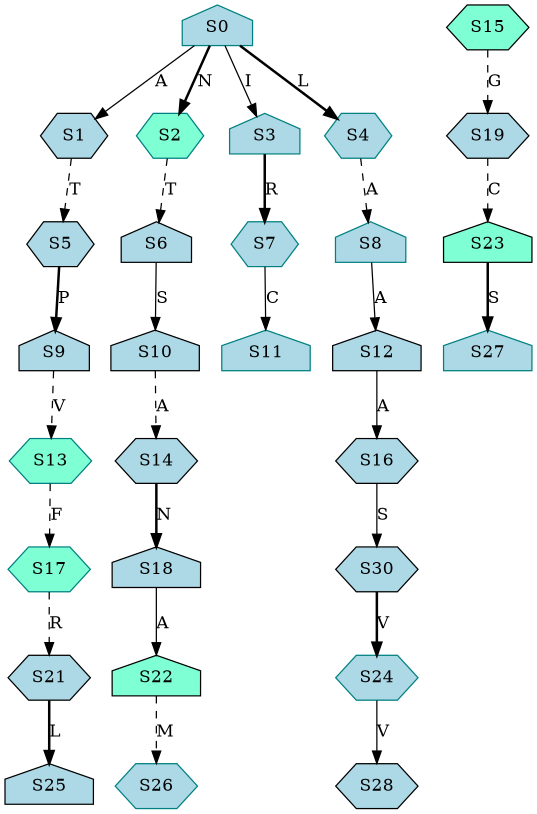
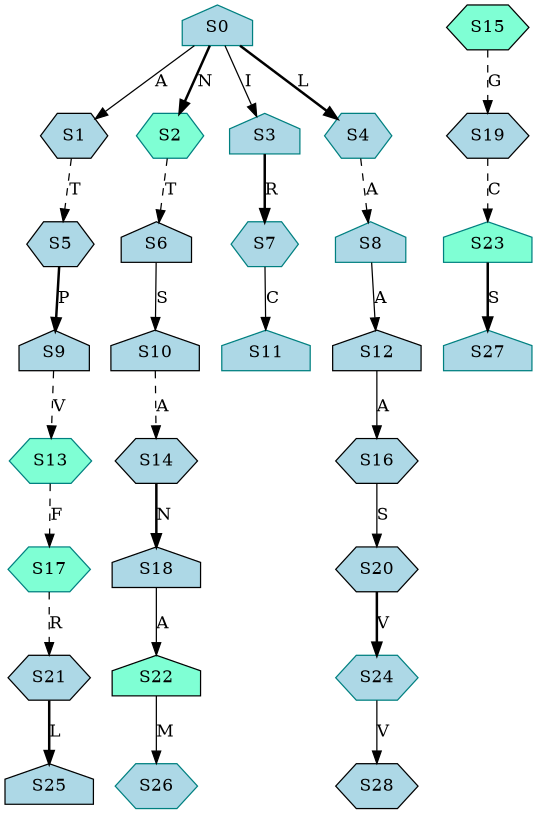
node "S23": color black -> teal
node "S30": label "S30" -> "S20"
edge "S22" -> "S26": style dashed -> solid
